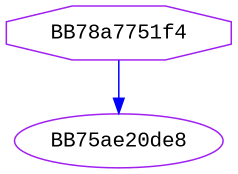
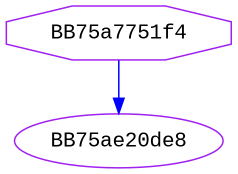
node "BB78a7751f4": label "BB78a7751f4" -> "BB75a7751f4"
